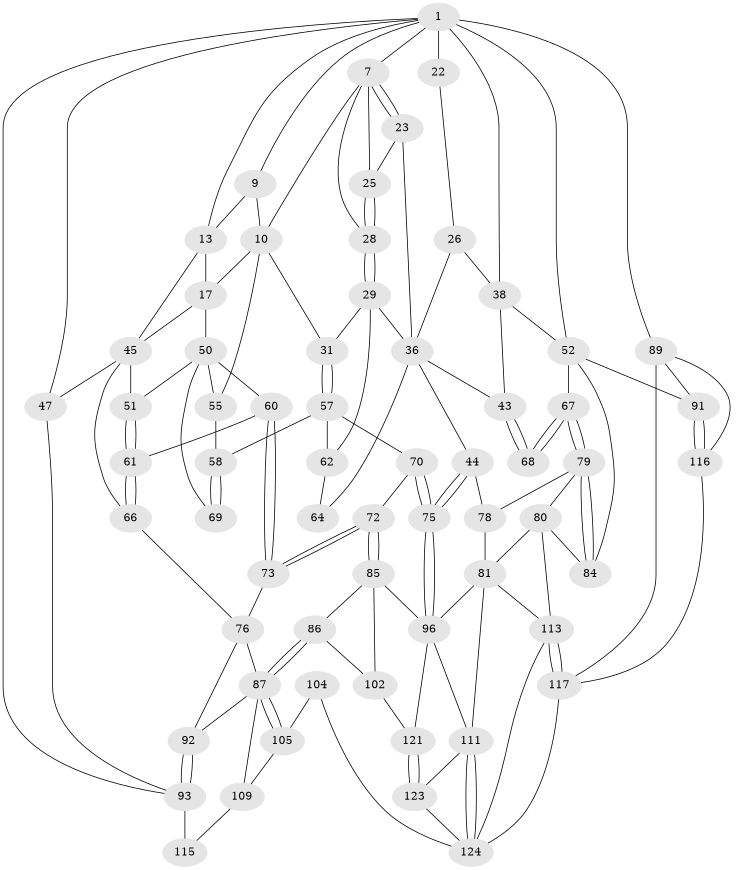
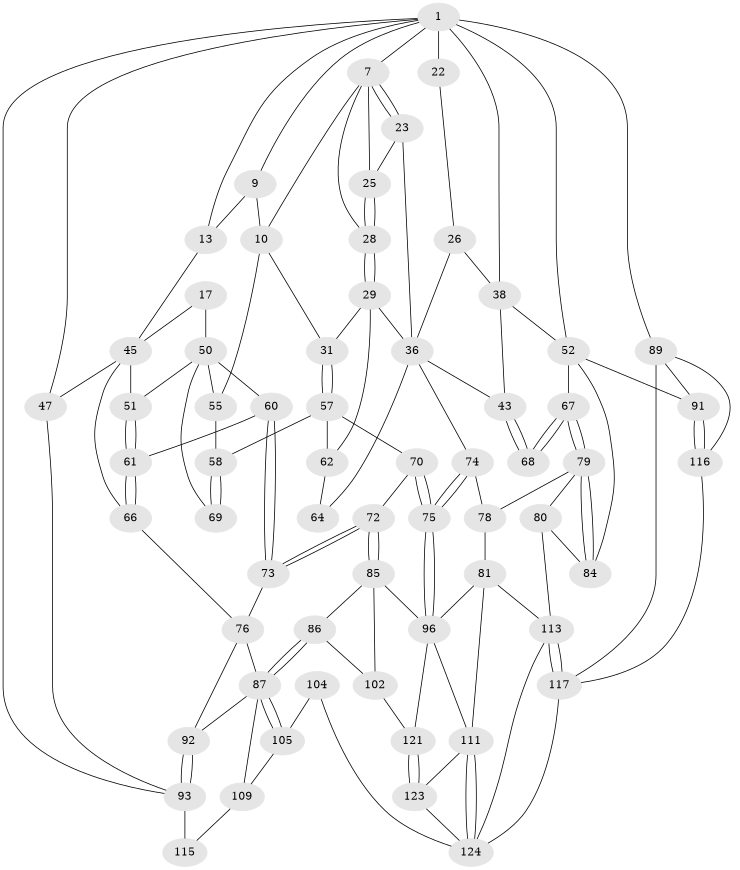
edge "13" -- "17": removed
edge "10" -- "17": removed
node "44": label "44" -> "74"
edge "80" -- "81": removed
